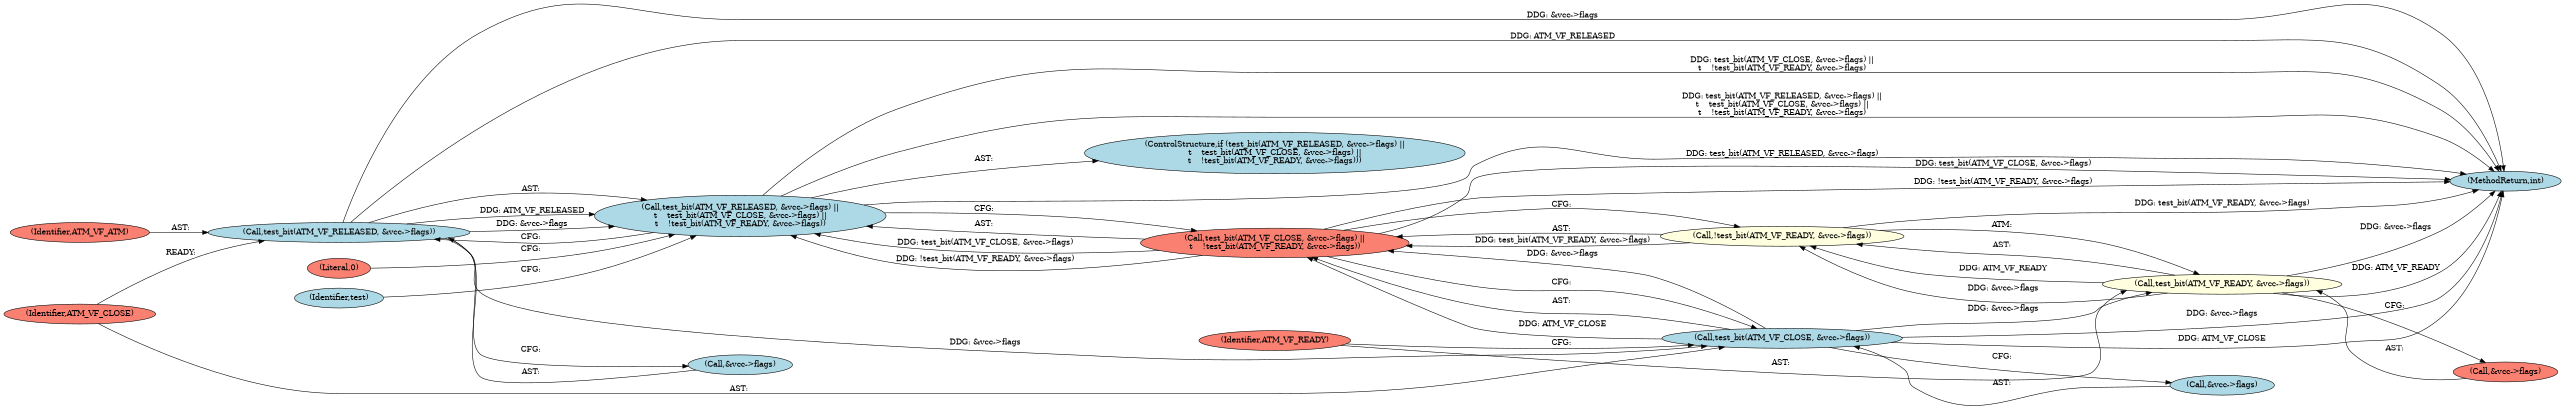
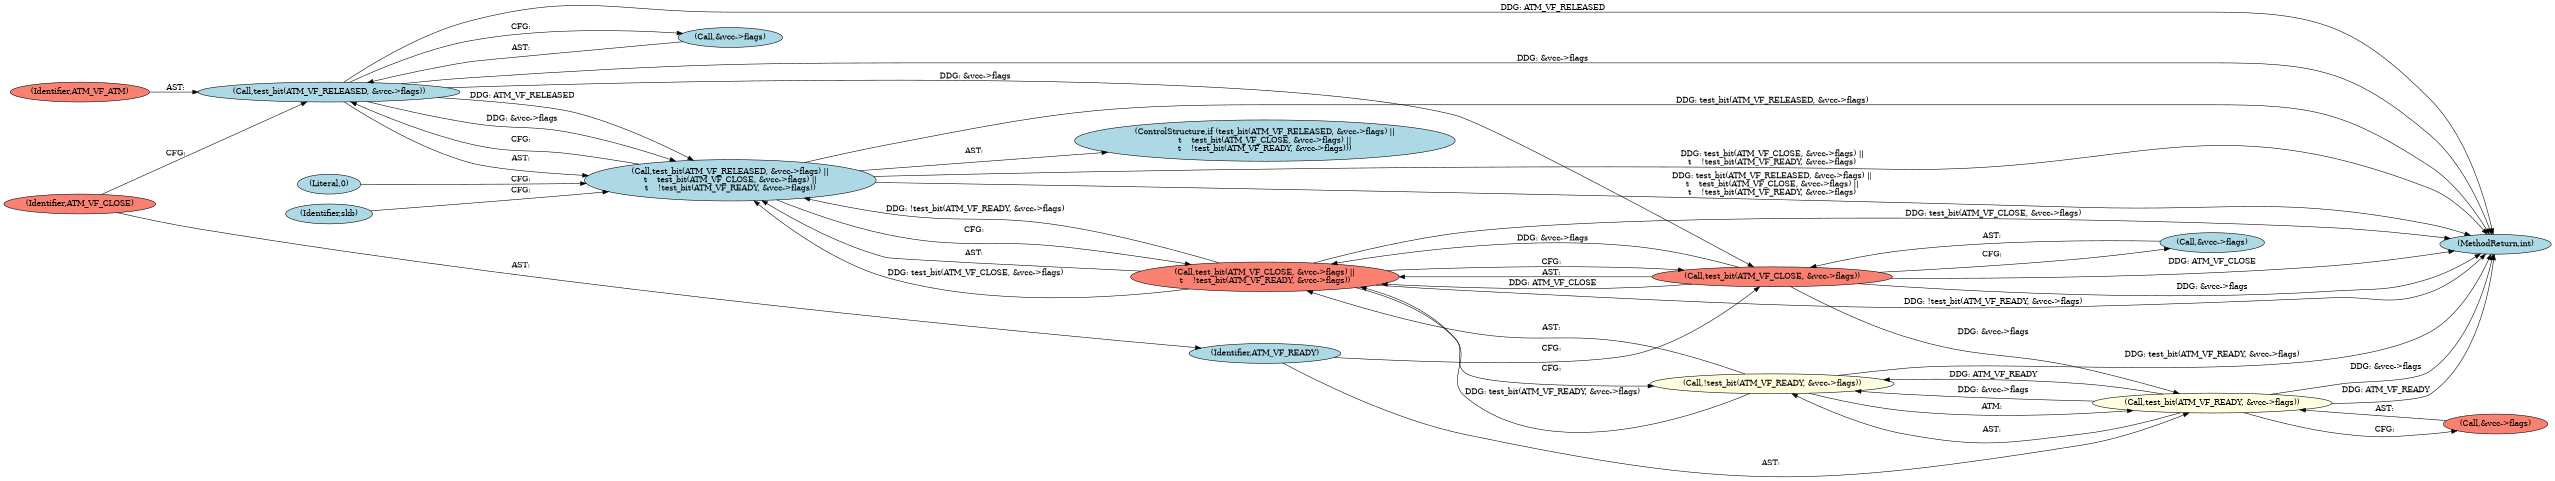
edge "(Identifier,ATM_VF_CLOSE)" -> "(Call,test_bit(ATM_VF_RELEASED, &vcc->flags))": label "READY: " -> "CFG: "
node "(Literal,0)": fillcolor salmon -> lightblue
node "(Identifier,test)": label "(Identifier,test)" -> "(Identifier,skb)"
node "(Call,test_bit(ATM_VF_CLOSE, &vcc->flags))": fillcolor lightblue -> salmon
node "(Identifier,ATM_VF_READY)": fillcolor salmon -> lightblue
edge "(Identifier,ATM_VF_CLOSE)" -> "(Call,test_bit(ATM_VF_CLOSE, &vcc->flags))": now "(Identifier,ATM_VF_CLOSE)" -> "(Identifier,ATM_VF_READY)"
